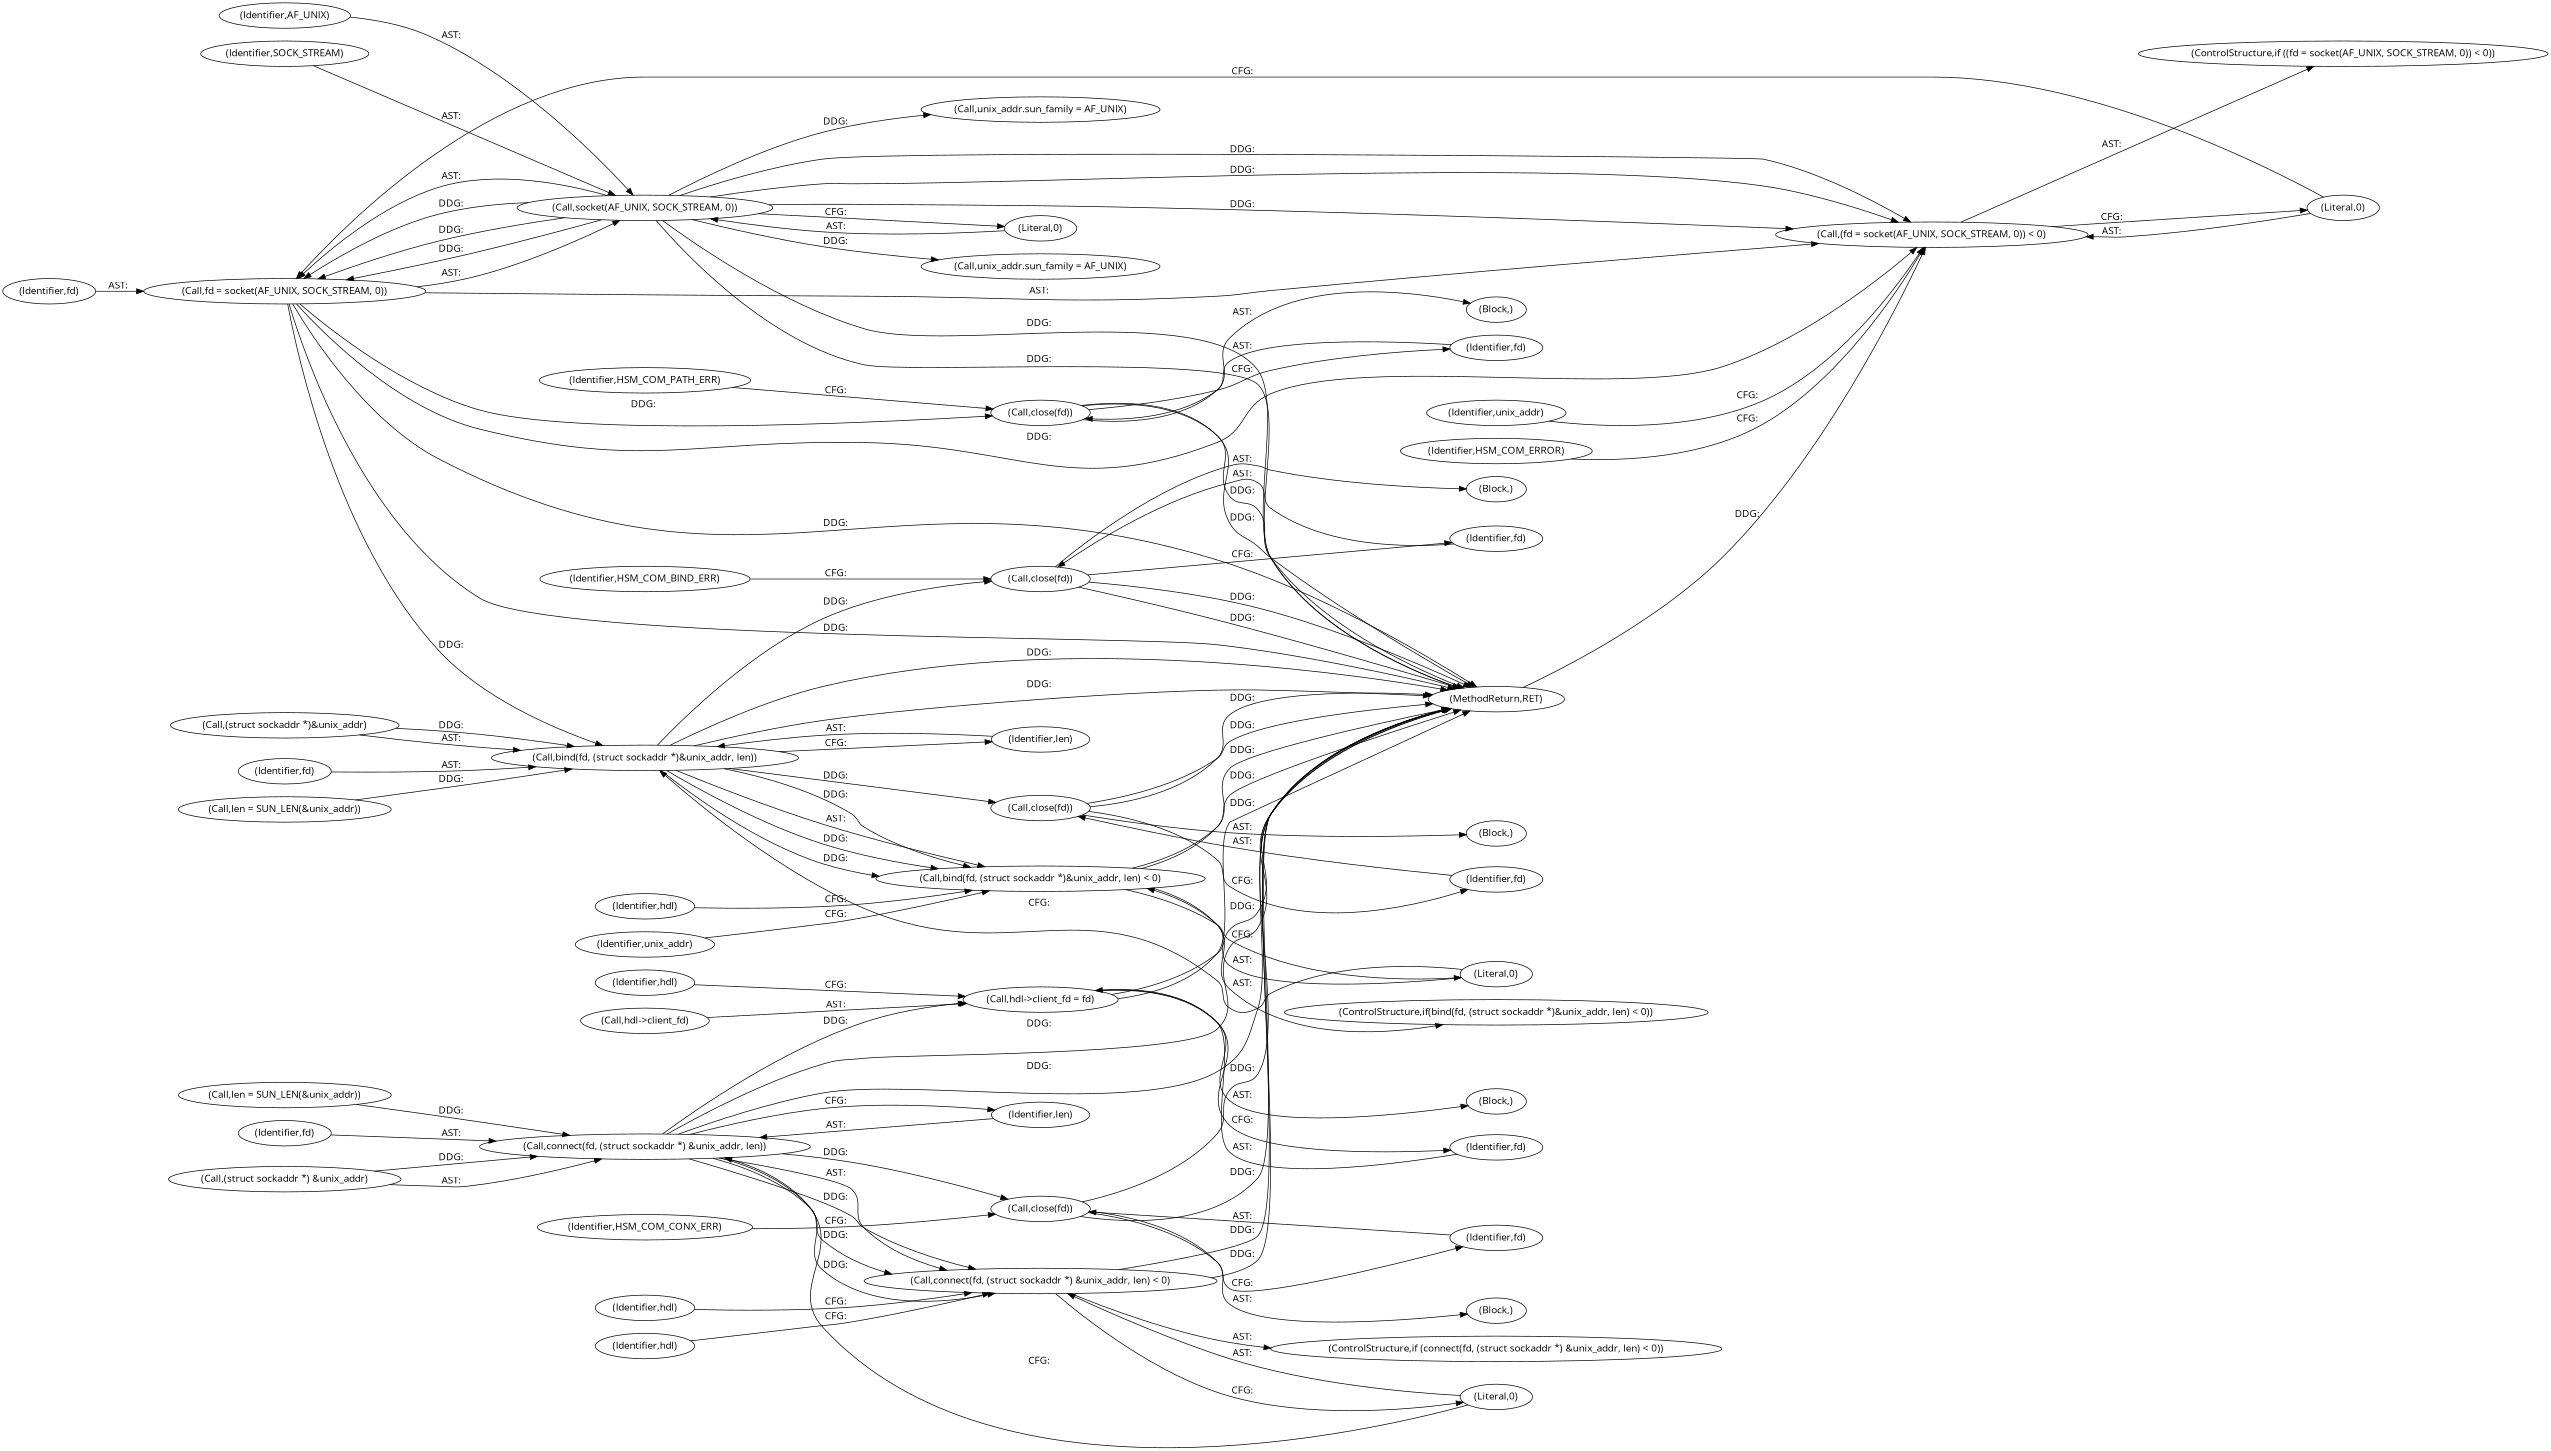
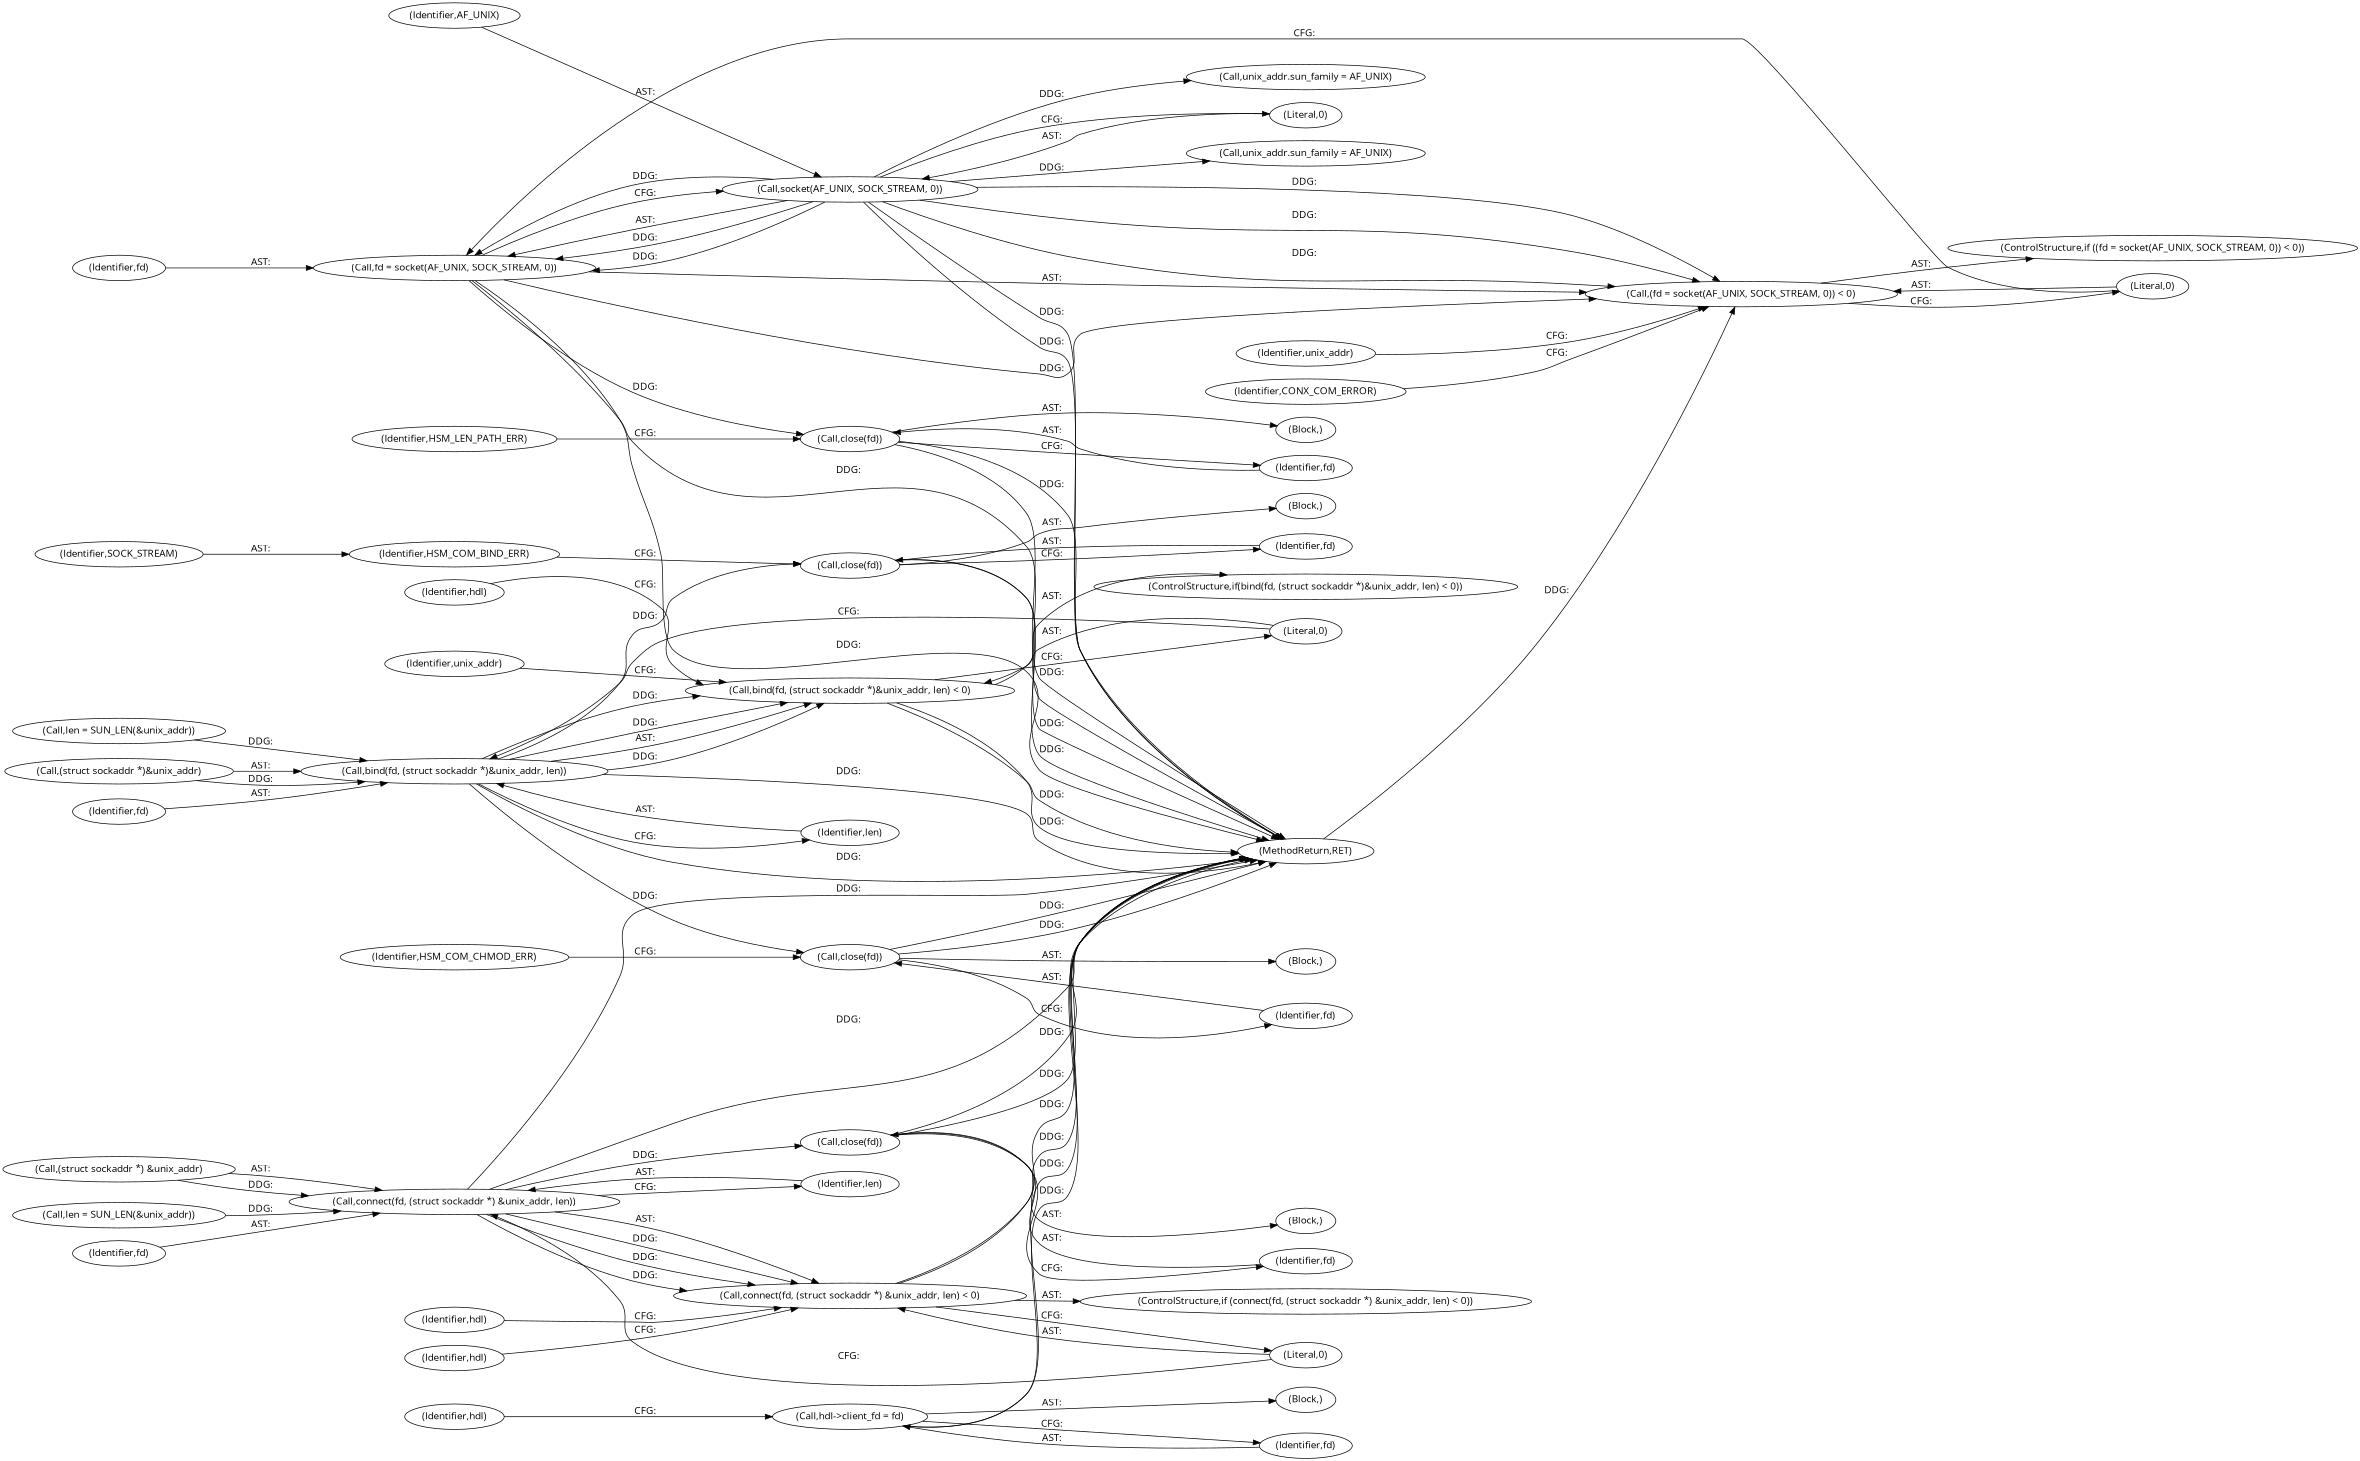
edge "(Identifier,SOCK_STREAM)" -> "(Call,socket(AF_UNIX, SOCK_STREAM, 0))": now "(Identifier,SOCK_STREAM)" -> "(Identifier,HSM_COM_BIND_ERR)"
edge "(Call,fd = socket(AF_UNIX, SOCK_STREAM, 0))" -> "(Call,socket(AF_UNIX, SOCK_STREAM, 0))": label "AST: " -> "CFG: "
node "(Identifier,HSM_COM_PATH_ERR)": label "(Identifier,HSM_COM_PATH_ERR)" -> "(Identifier,HSM_LEN_PATH_ERR)"
node "(Identifier,HSM_COM_ERROR)": label "(Identifier,HSM_COM_ERROR)" -> "(Identifier,CONX_COM_ERROR)"
edge "(Call,fd = socket(AF_UNIX, SOCK_STREAM, 0))" -> "(Call,bind(fd, (struct sockaddr *)&unix_addr, len))": removed, label "DDG:"
node "(Identifier,HSM_COM_CHMOD_ERR)": added
node "(Call,hdl->client_fd)": removed
edge "(Call,connect(fd, (struct sockaddr *) &unix_addr, len))" -> "(Call,hdl->client_fd = fd)": removed, label "DDG:"
node "(Identifier,HSM_COM_CONX_ERR)": removed
